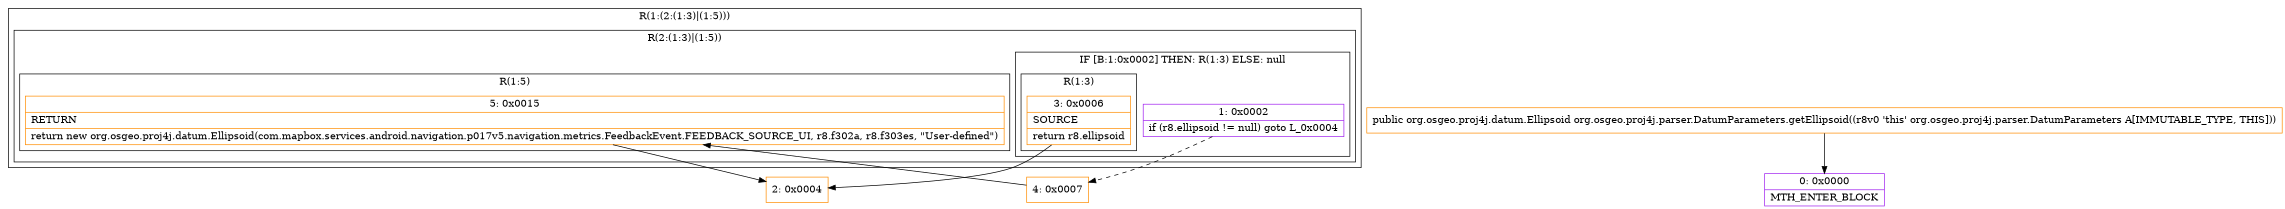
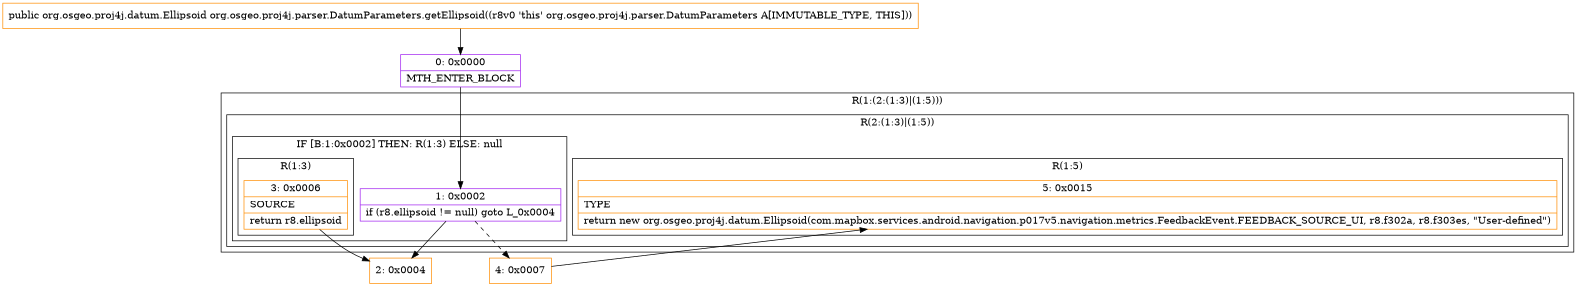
node "5: 0x0015": text "RETURN" -> "TYPE"
edge "0: 0x0000" -> "1: 0x0002": added
edge "5: 0x0015" -> "2: 0x0004": now "1: 0x0002" -> "2: 0x0004"
